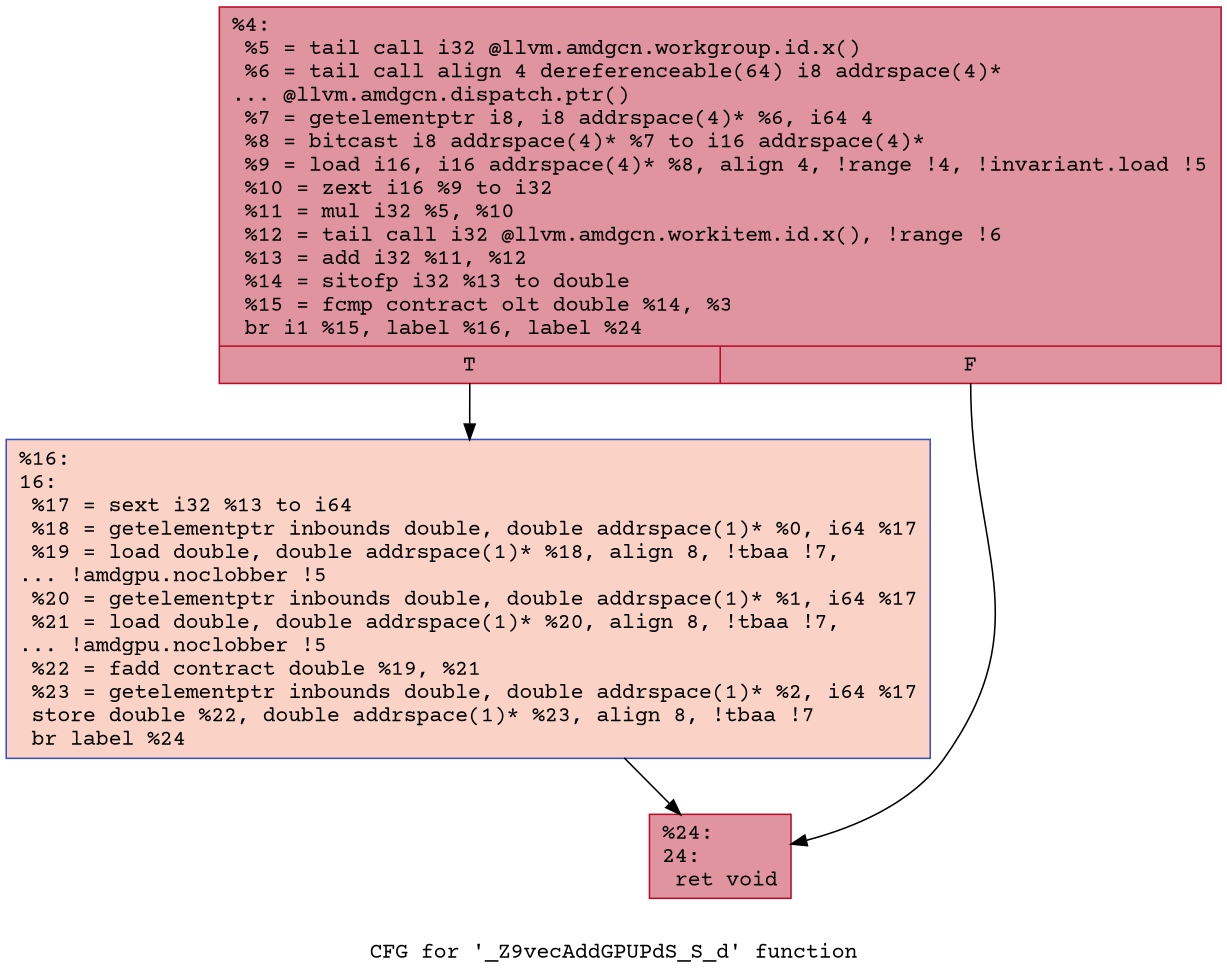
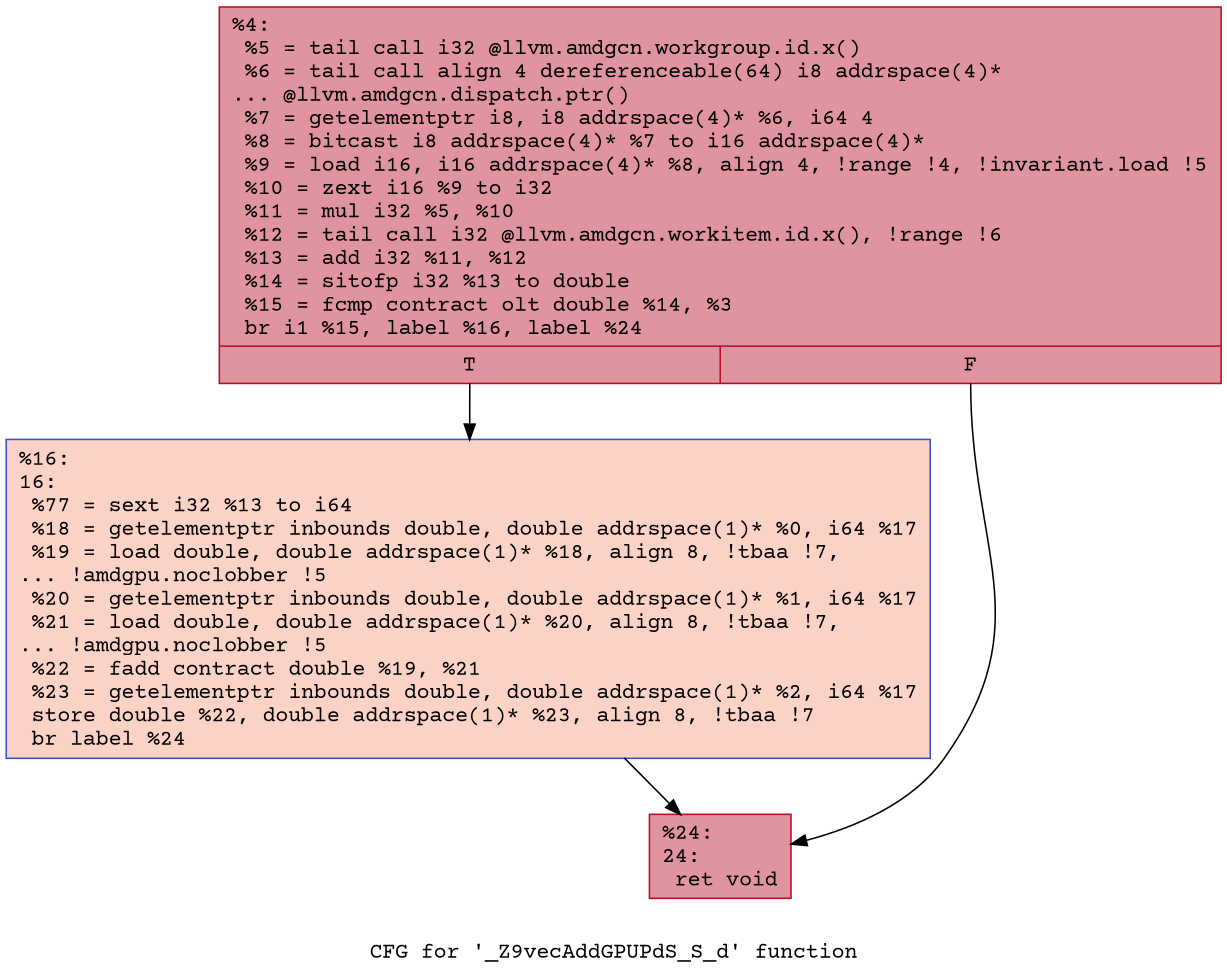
node "%16:": text "%17 = sext i32 %13 to i64" -> "%77 = sext i32 %13 to i64"
